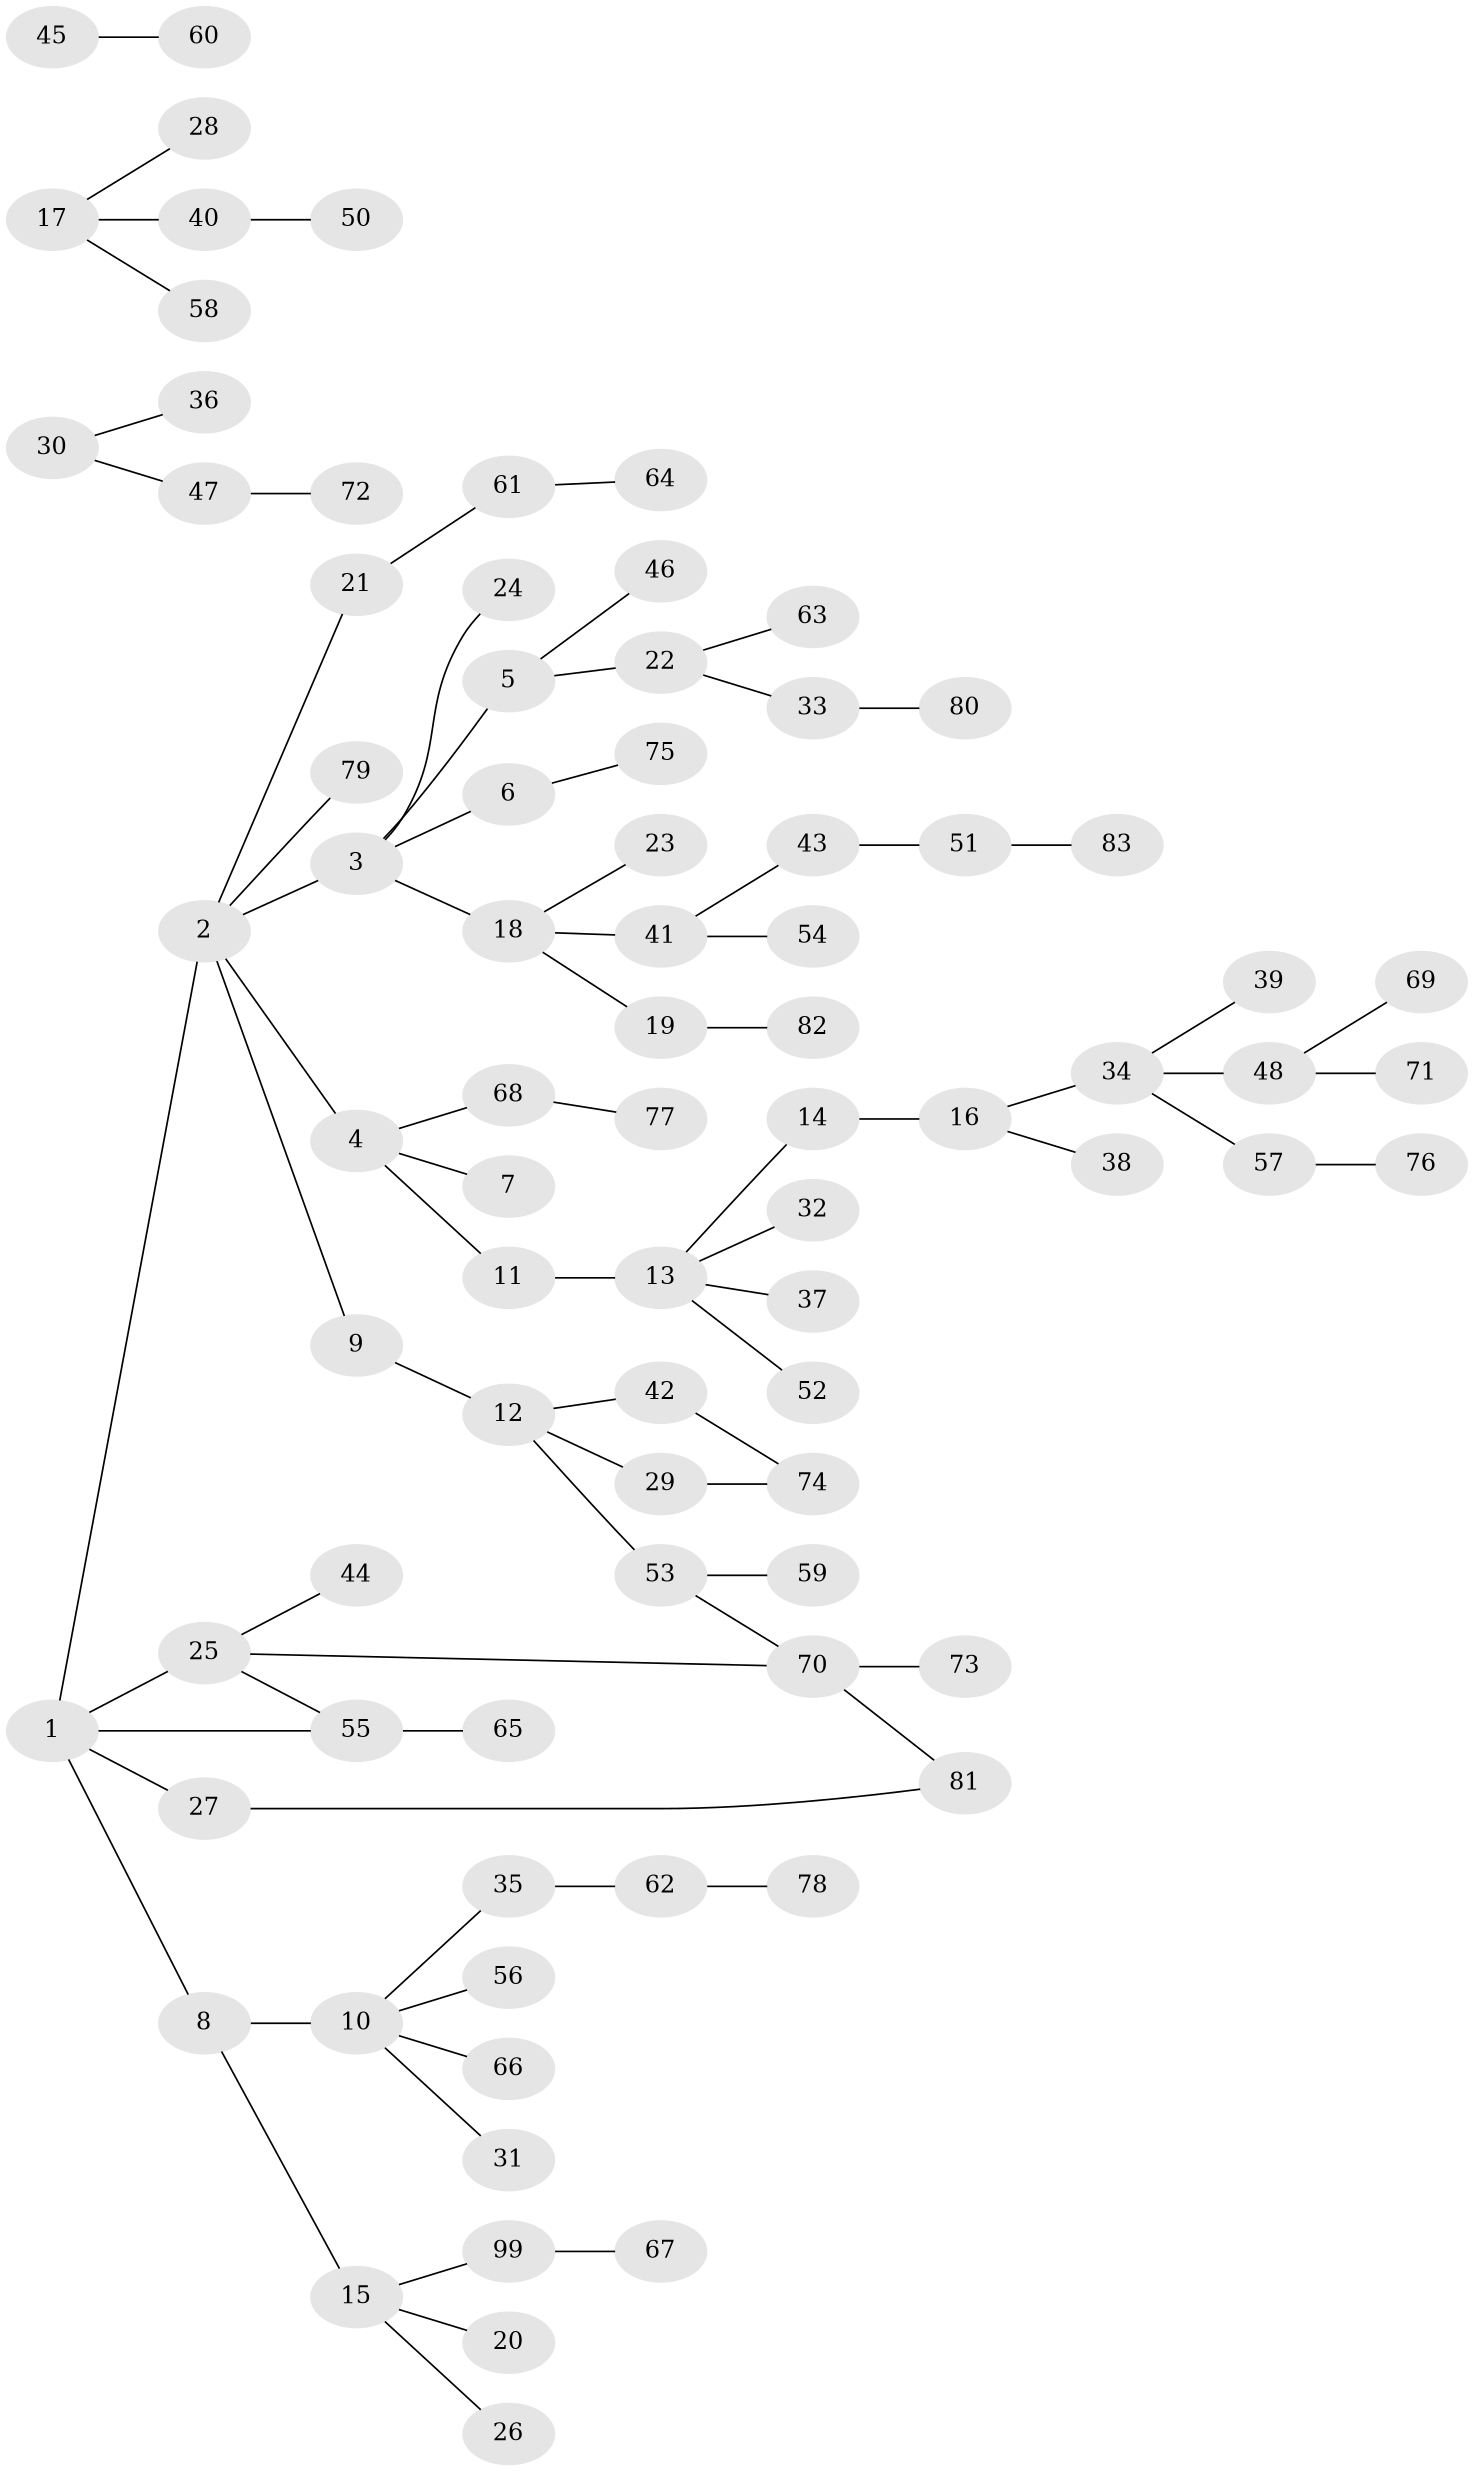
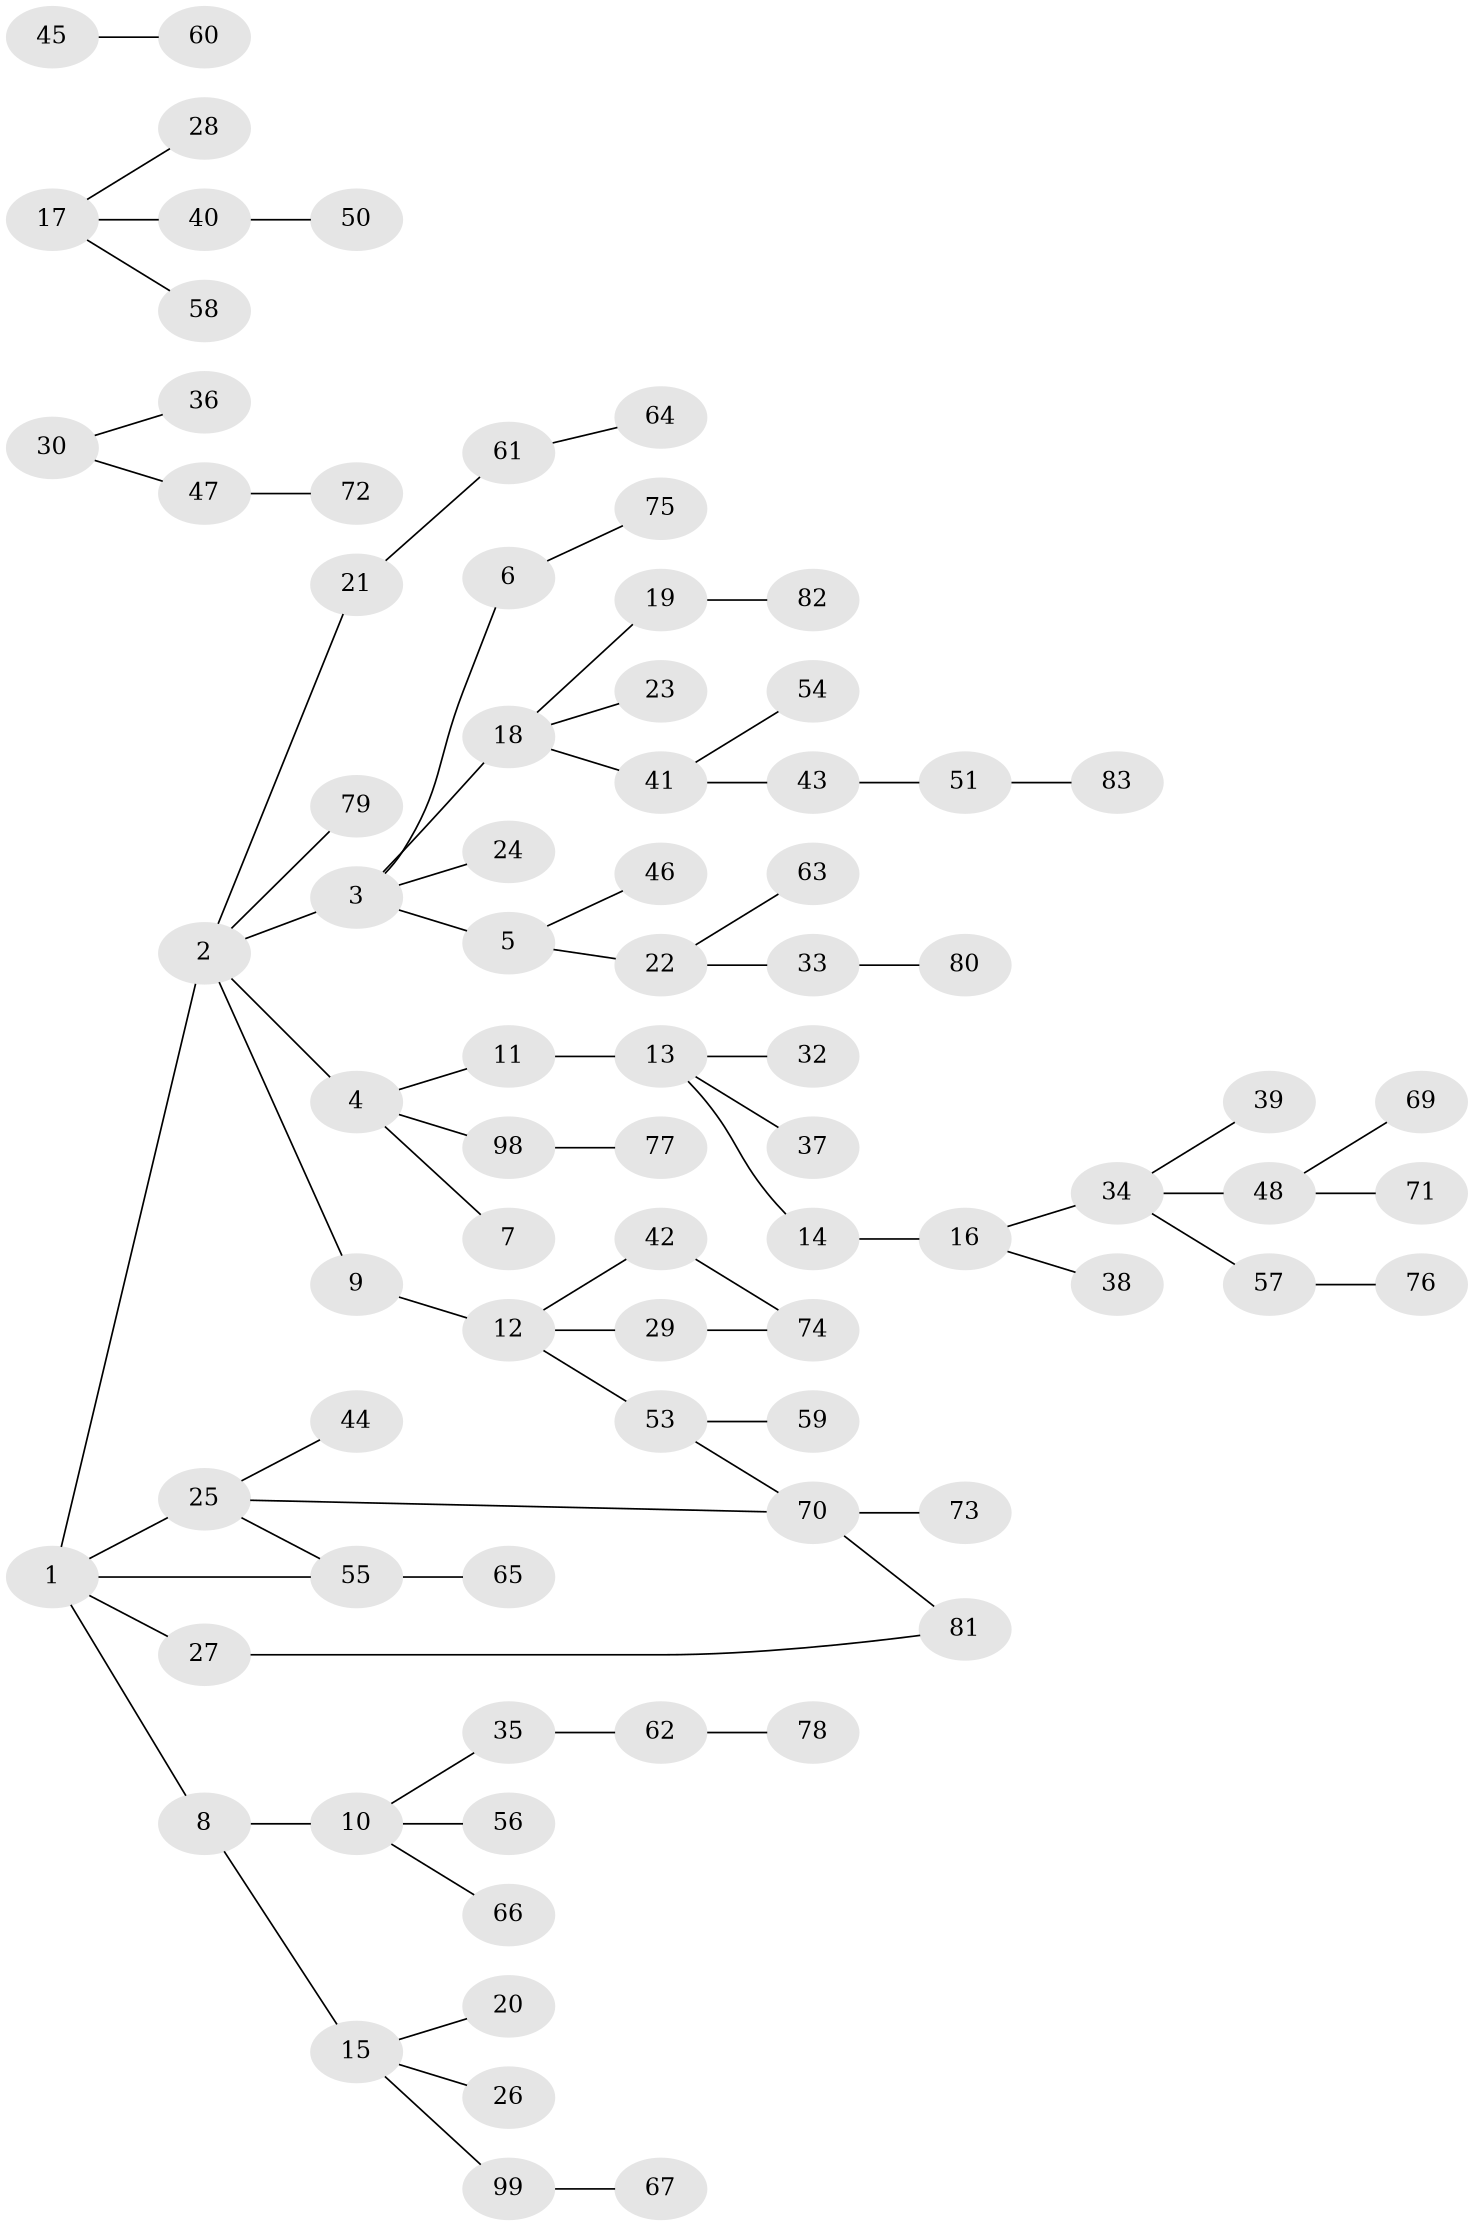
node "68": label "68" -> "98"
node "52": removed
node "31": removed
